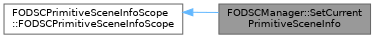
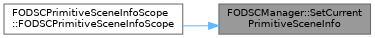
edge "FODSCManager::SetCurrent PrimitiveSceneInfo" -> "FODSCPrimitiveSceneInfoScope ::FODSCPrimitiveSceneInfoScope": reversed
